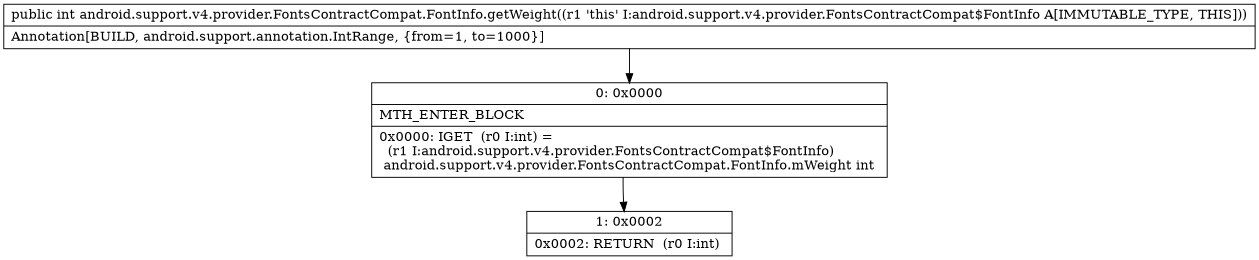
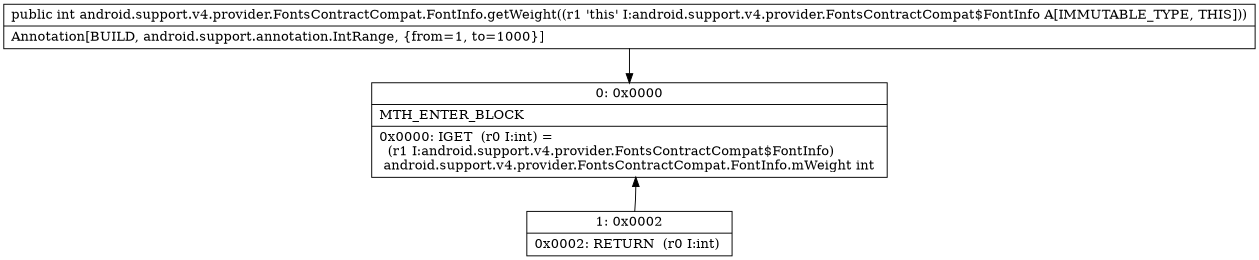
edge "0: 0x0000" -> "1: 0x0002": reversed
